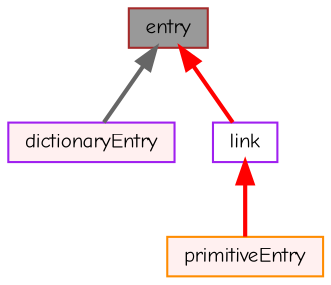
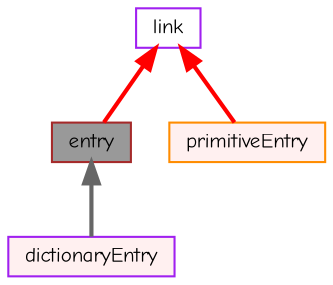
edge "link" -> "entry": reversed
